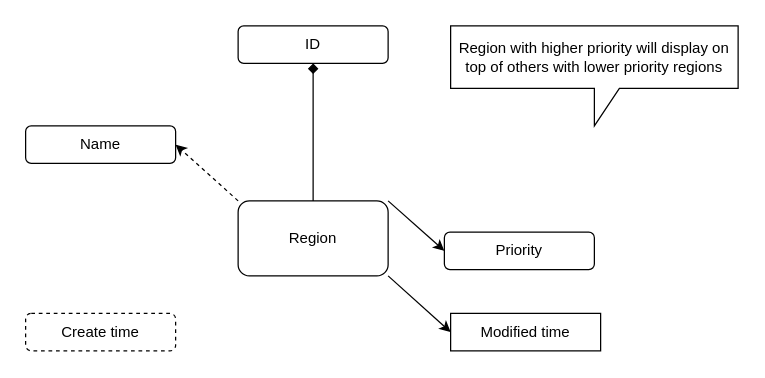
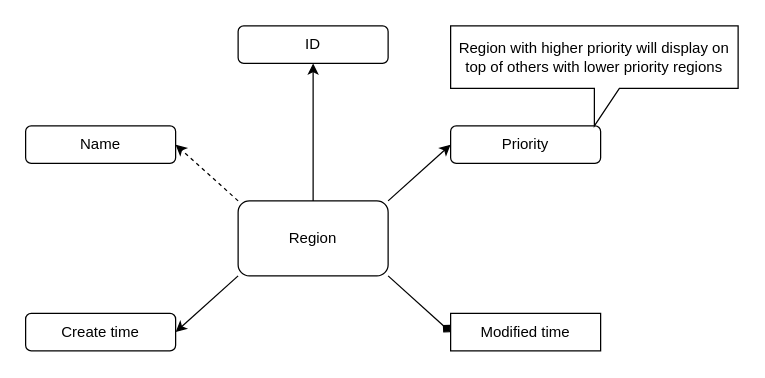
edge "Region" -> "ID": arrowhead diamond -> classic
node "Priority": moved (519, 251) -> (526, 144)
edge "Region" -> "Create time": added
edge "Region" -> "Modified time": arrowhead classic -> diamond
node "Create time": style dashed -> solid
